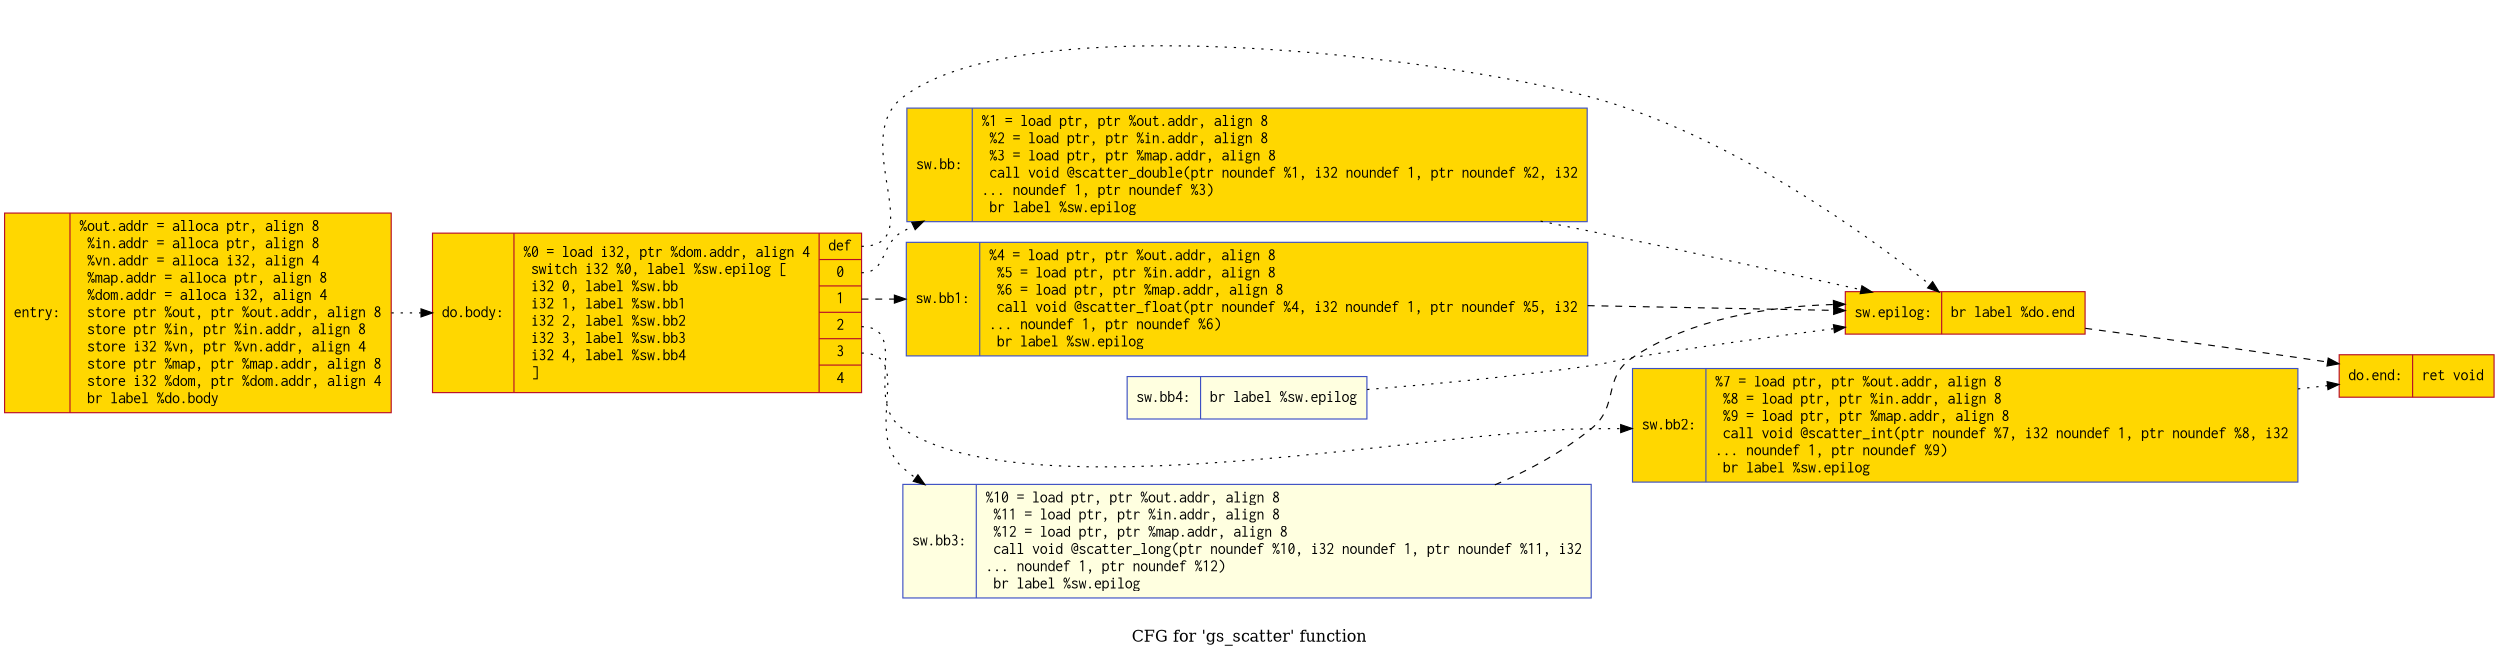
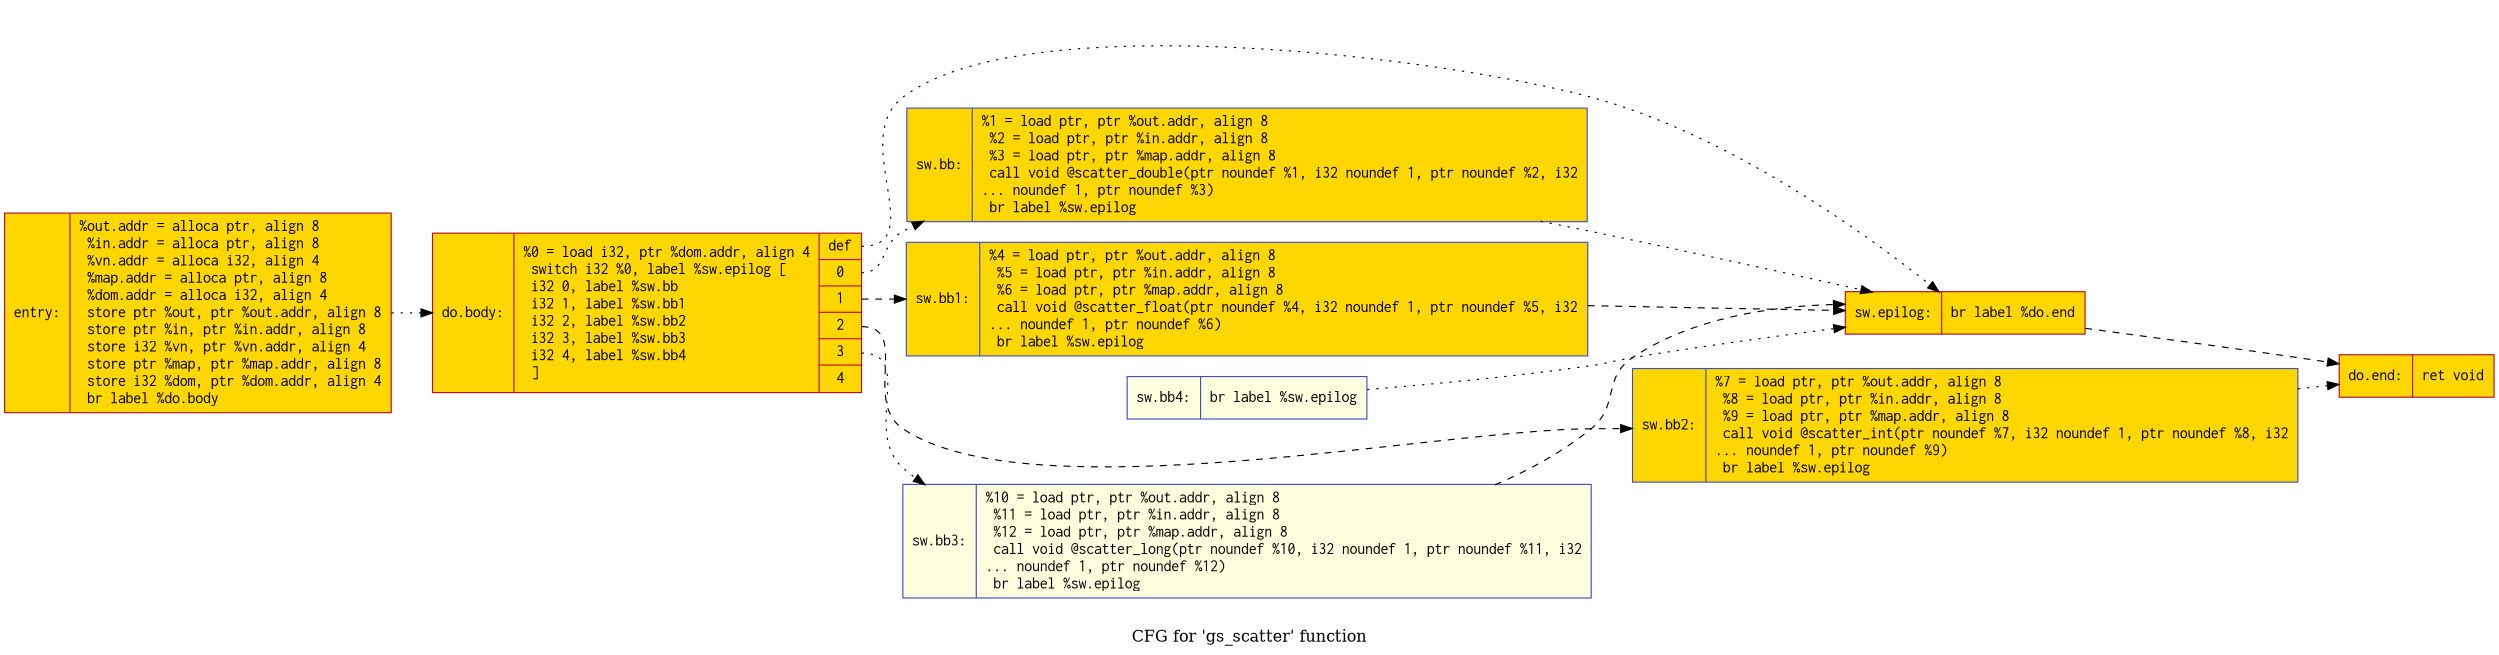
edge "do.body:" -> "sw.bb2:": style dotted -> dashed
